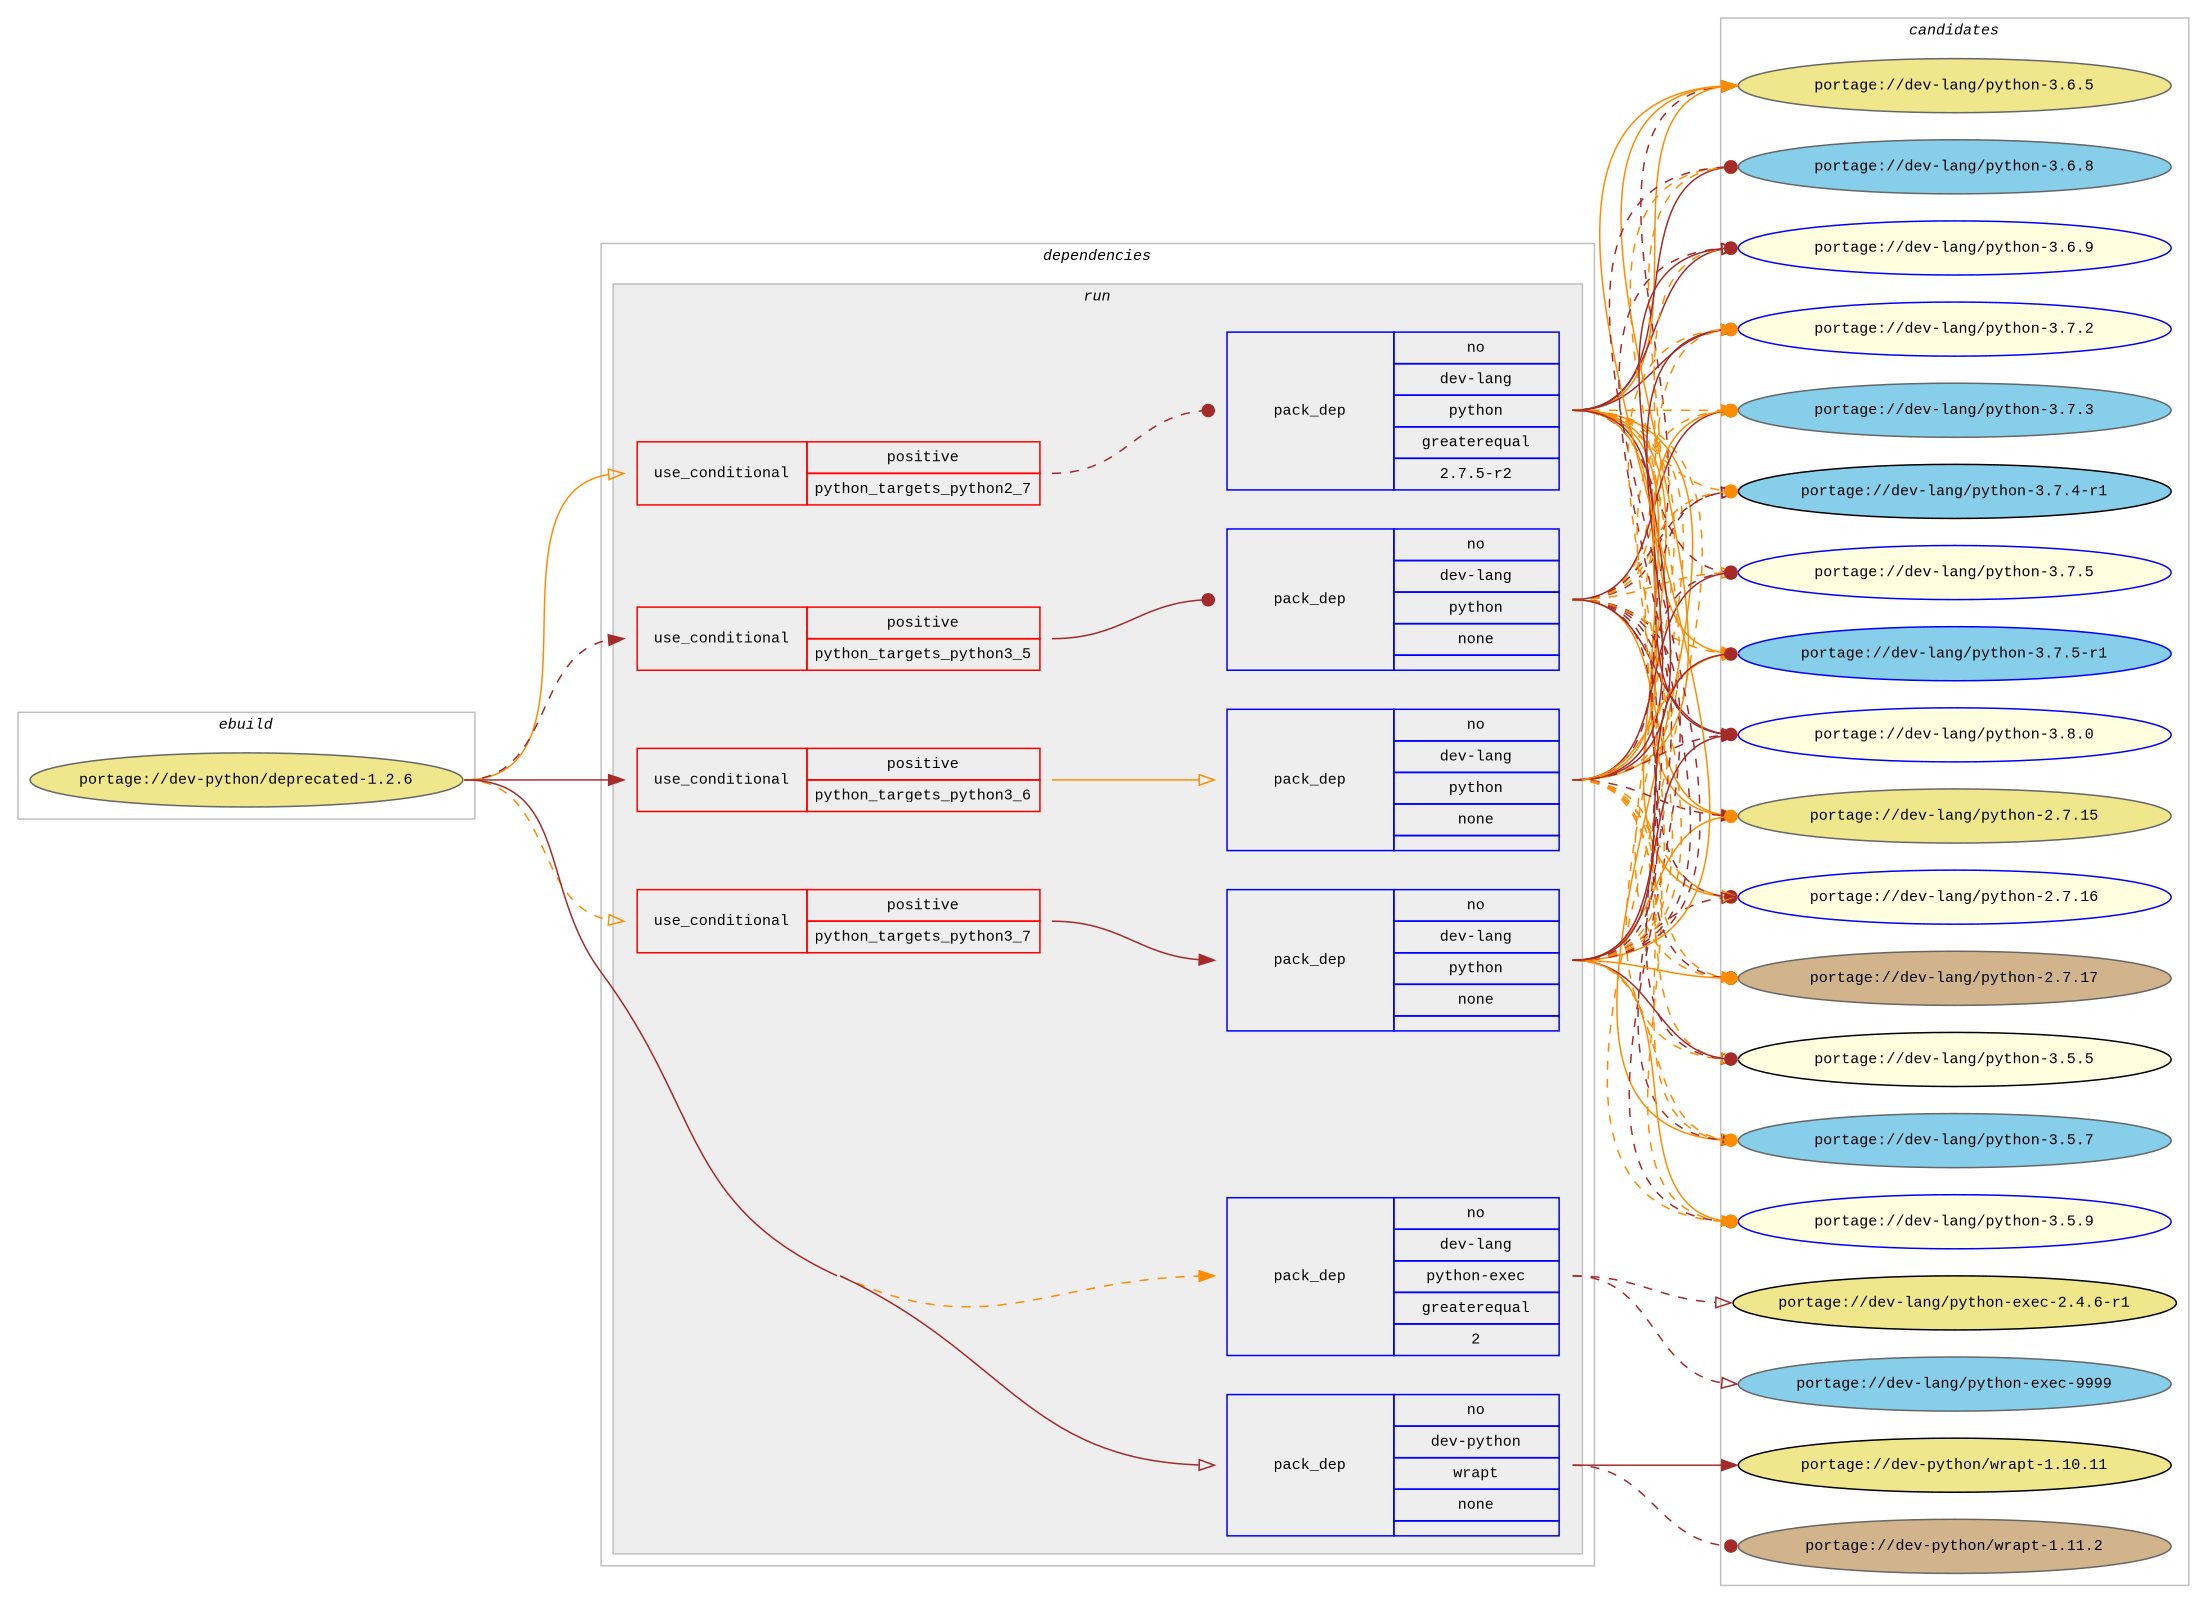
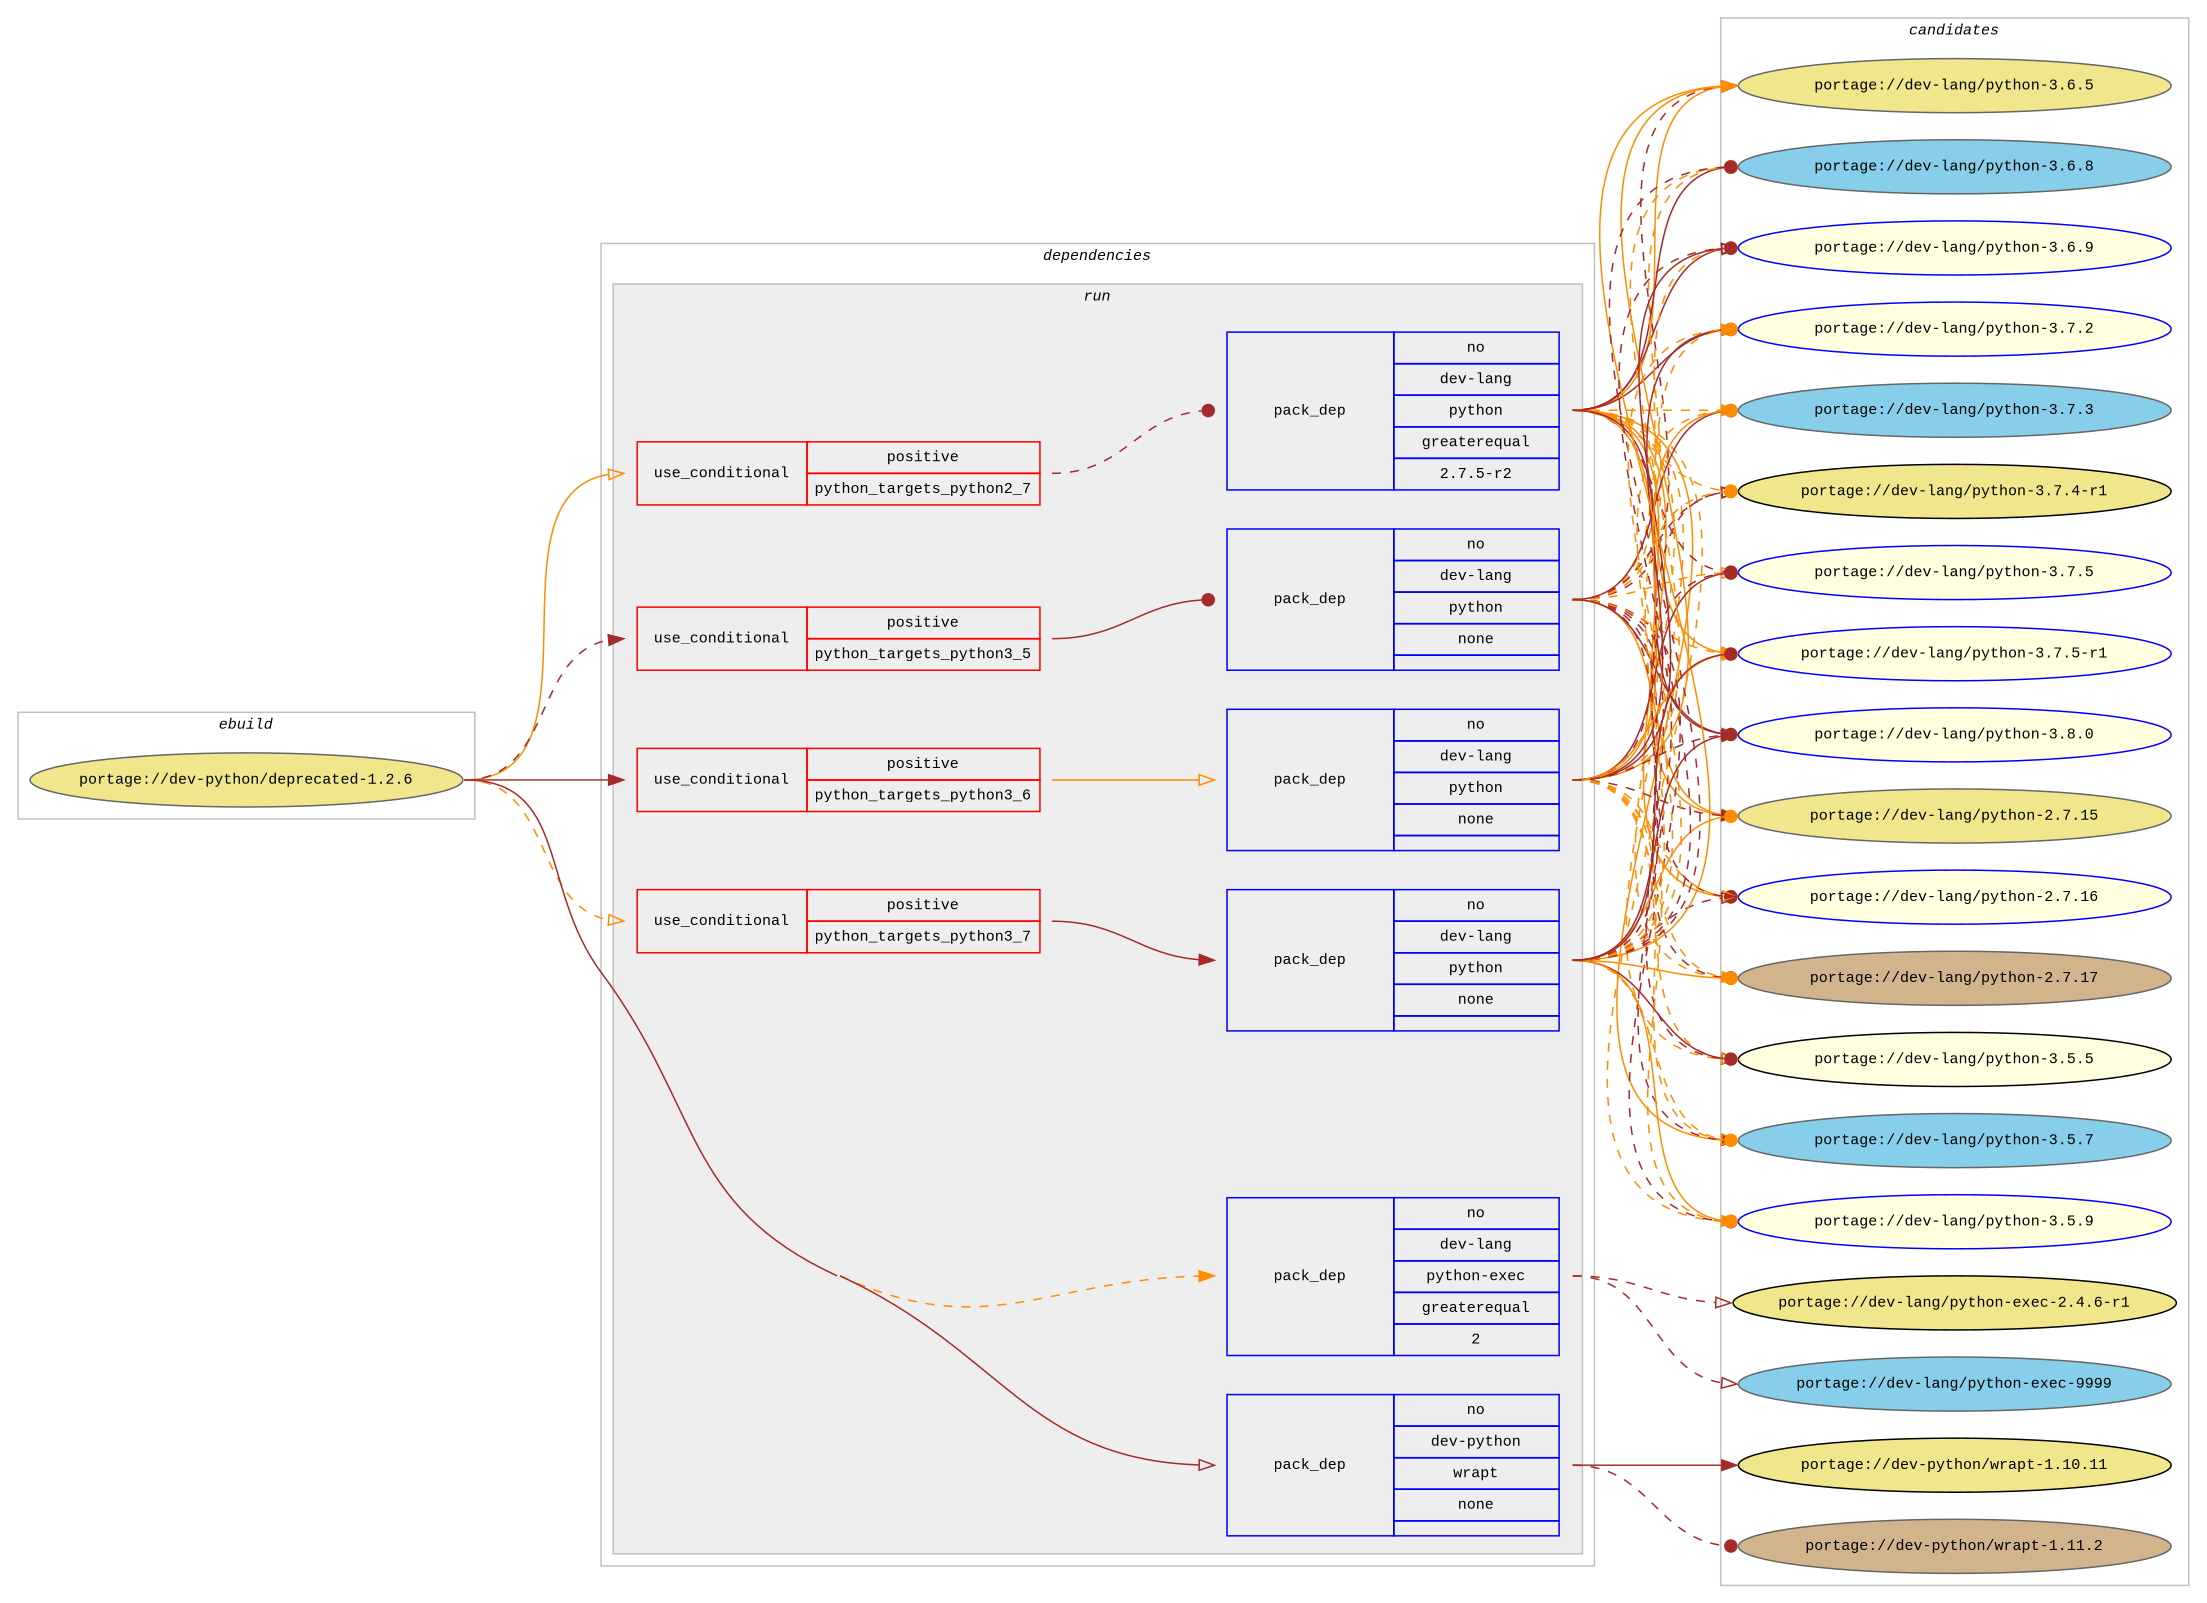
node "portage://dev-lang/python-3.7.4-r1": fillcolor skyblue -> khaki
node "portage://dev-lang/python-3.7.5-r1": fillcolor skyblue -> lightyellow
